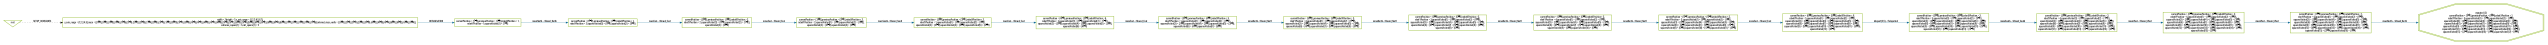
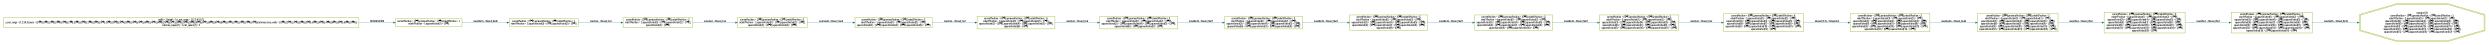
node "root": removed
